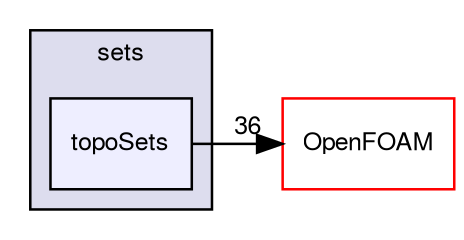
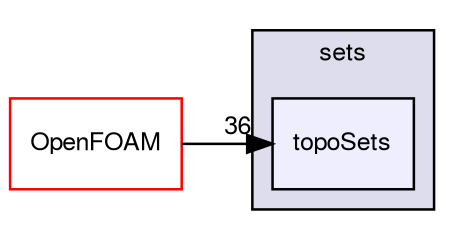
edge "topoSets" -> "OpenFOAM": reversed
